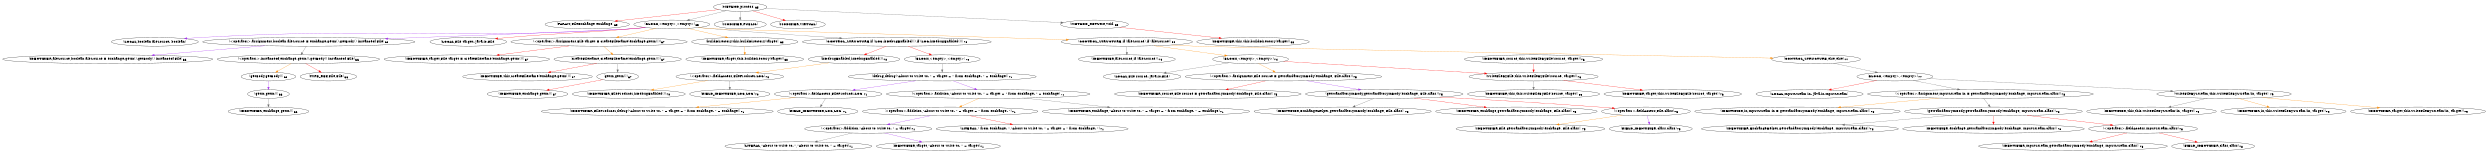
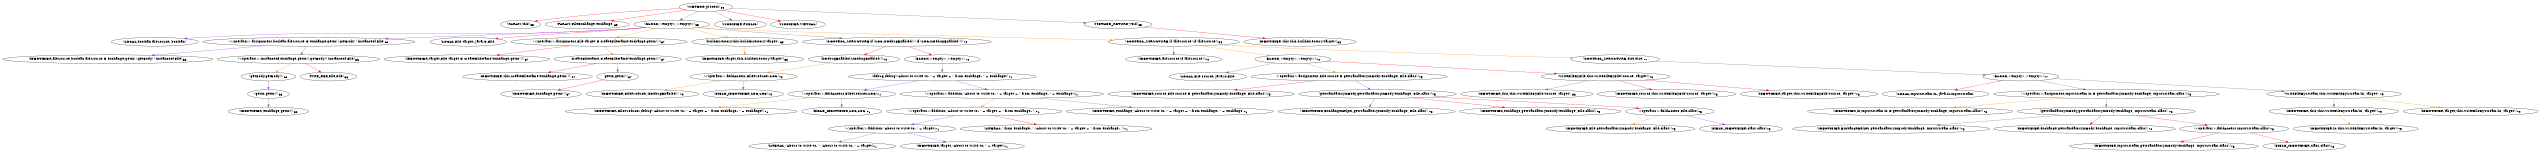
node "(PARAM,this)": added
edge "(IDENTIFIER,source,this.writeFileByFile(source, target))" -> "(writeFileByFile,this.writeFileByFile(source, target))": reversed
edge "(writeFileByStream,this.writeFileByStream(in, target))" -> "(IDENTIFIER,in,this.writeFileByStream(in, target))": now "(IDENTIFIER,this,this.writeFileByStream(in, target))" -> "(IDENTIFIER,in,this.writeFileByStream(in, target))"
